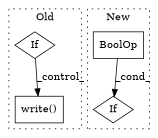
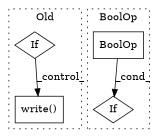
cluster "New": label "New" -> "BoolOp"
